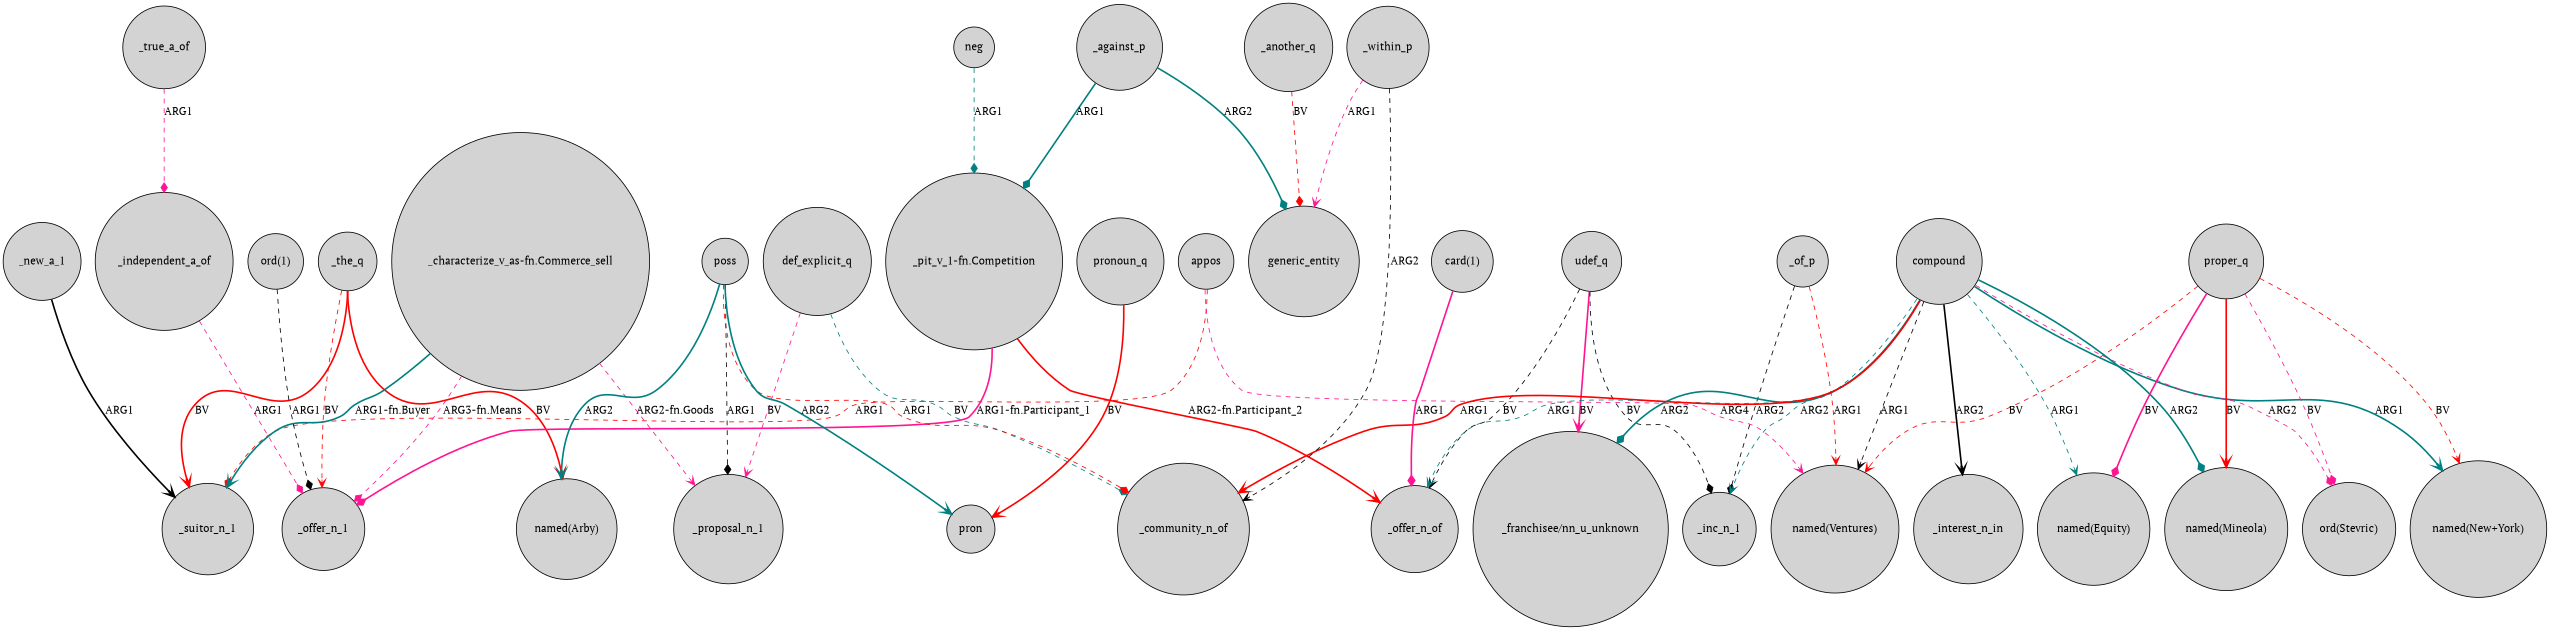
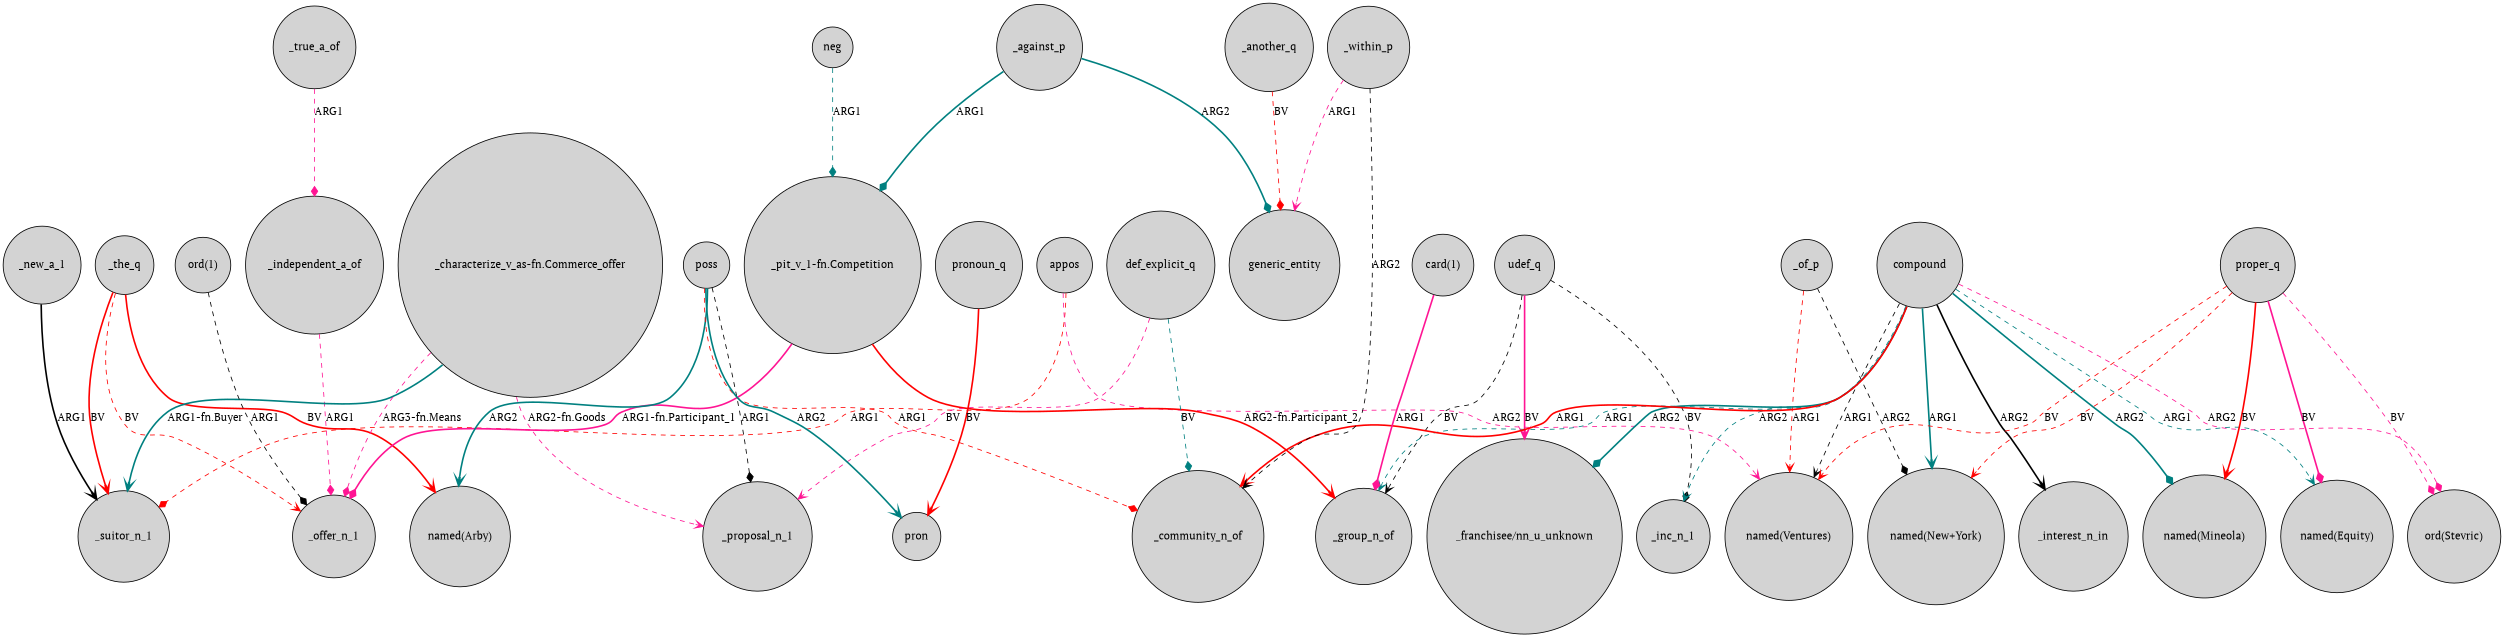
node "_characterize_v_as-fn.Commerce_sell": label "_characterize_v_as-fn.Commerce_sell" -> "_characterize_v_as-fn.Commerce_offer"
edge "_of_p" -> "_inc_n_1": now "_of_p" -> "named(New+York)"
edge "appos" -> "named(Ventures)": label "ARG4" -> "ARG2"
node "_offer_n_of": label "_offer_n_of" -> "_group_n_of"
